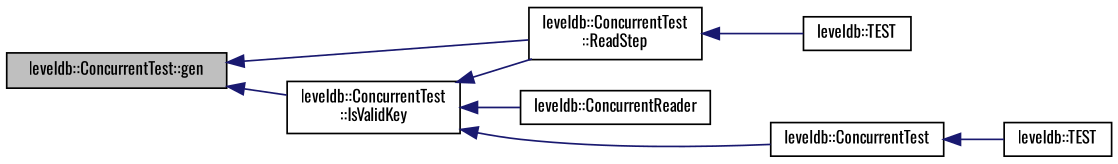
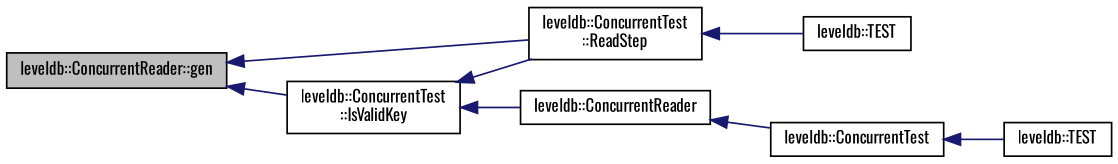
node "leveldb::ConcurrentTest::gen": label "leveldb::ConcurrentTest::gen" -> "leveldb::ConcurrentReader::gen"
edge "leveldb::ConcurrentTest" -> "leveldb::ConcurrentTest ::IsValidKey": now "leveldb::ConcurrentTest" -> "leveldb::ConcurrentReader"
